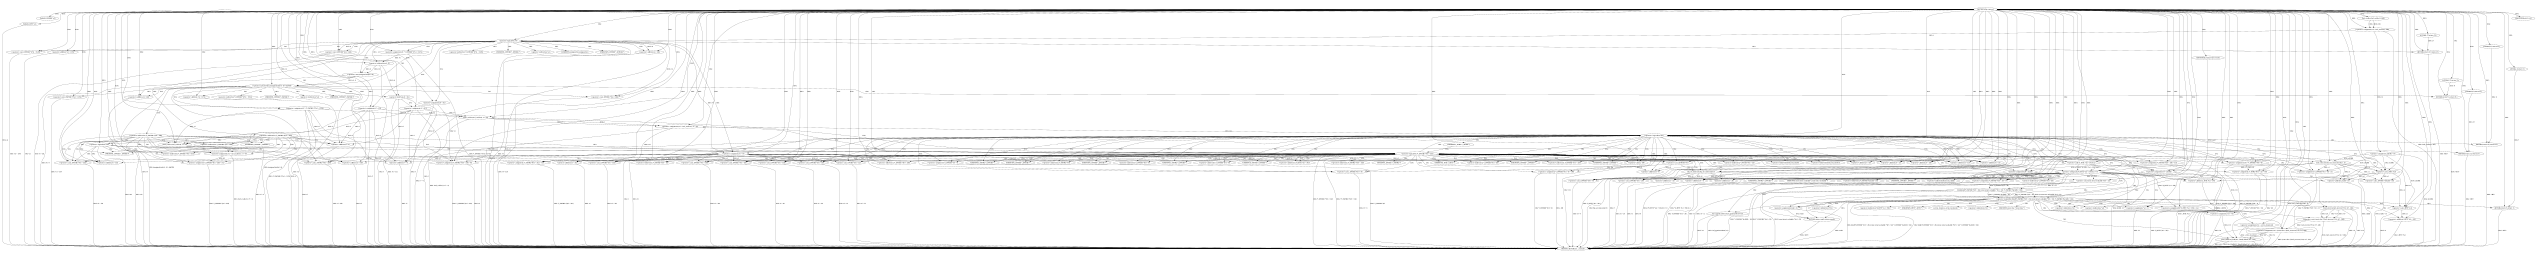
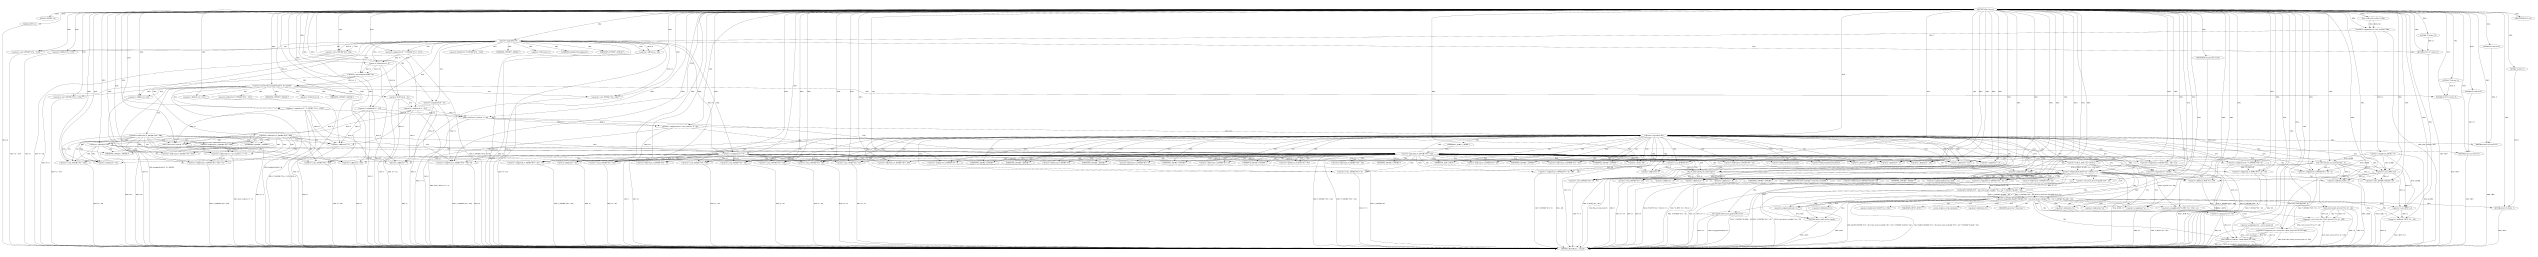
edge "(<operator>.logicalNot,!*(_DWORD *)(v5 + 332))" -> "(<operator>.assignment,v13 = Curl_ccalloc(1, v7 + 4))": reversed
